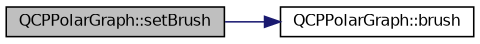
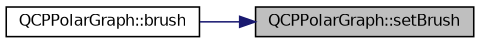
edge "QCPPolarGraph::setBrush" -> "QCPPolarGraph::brush": reversed
